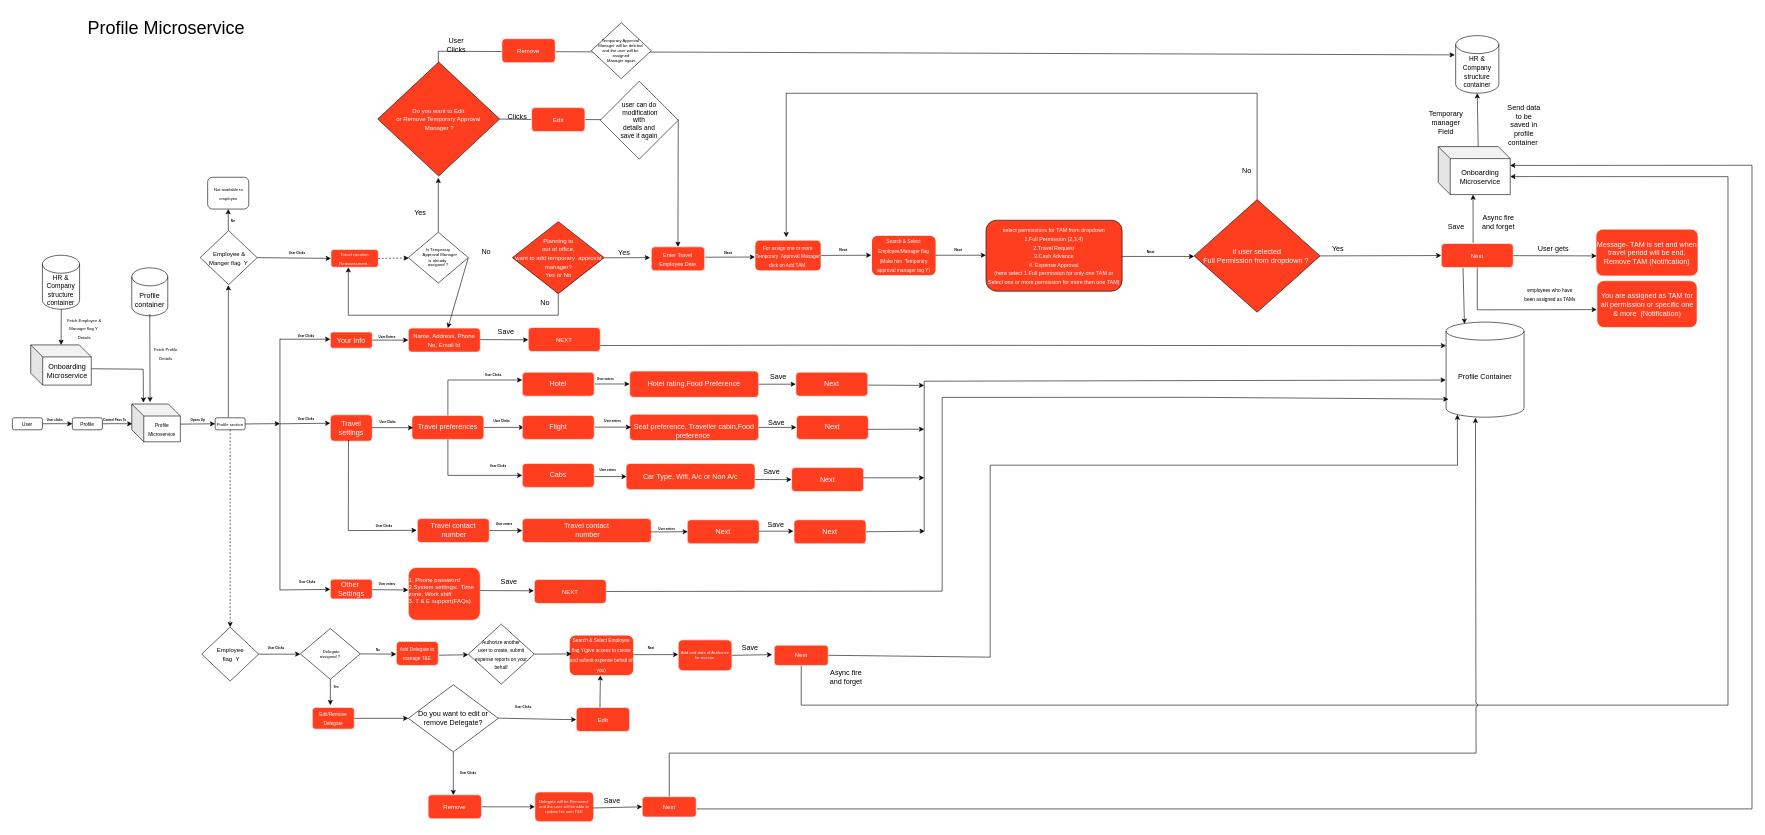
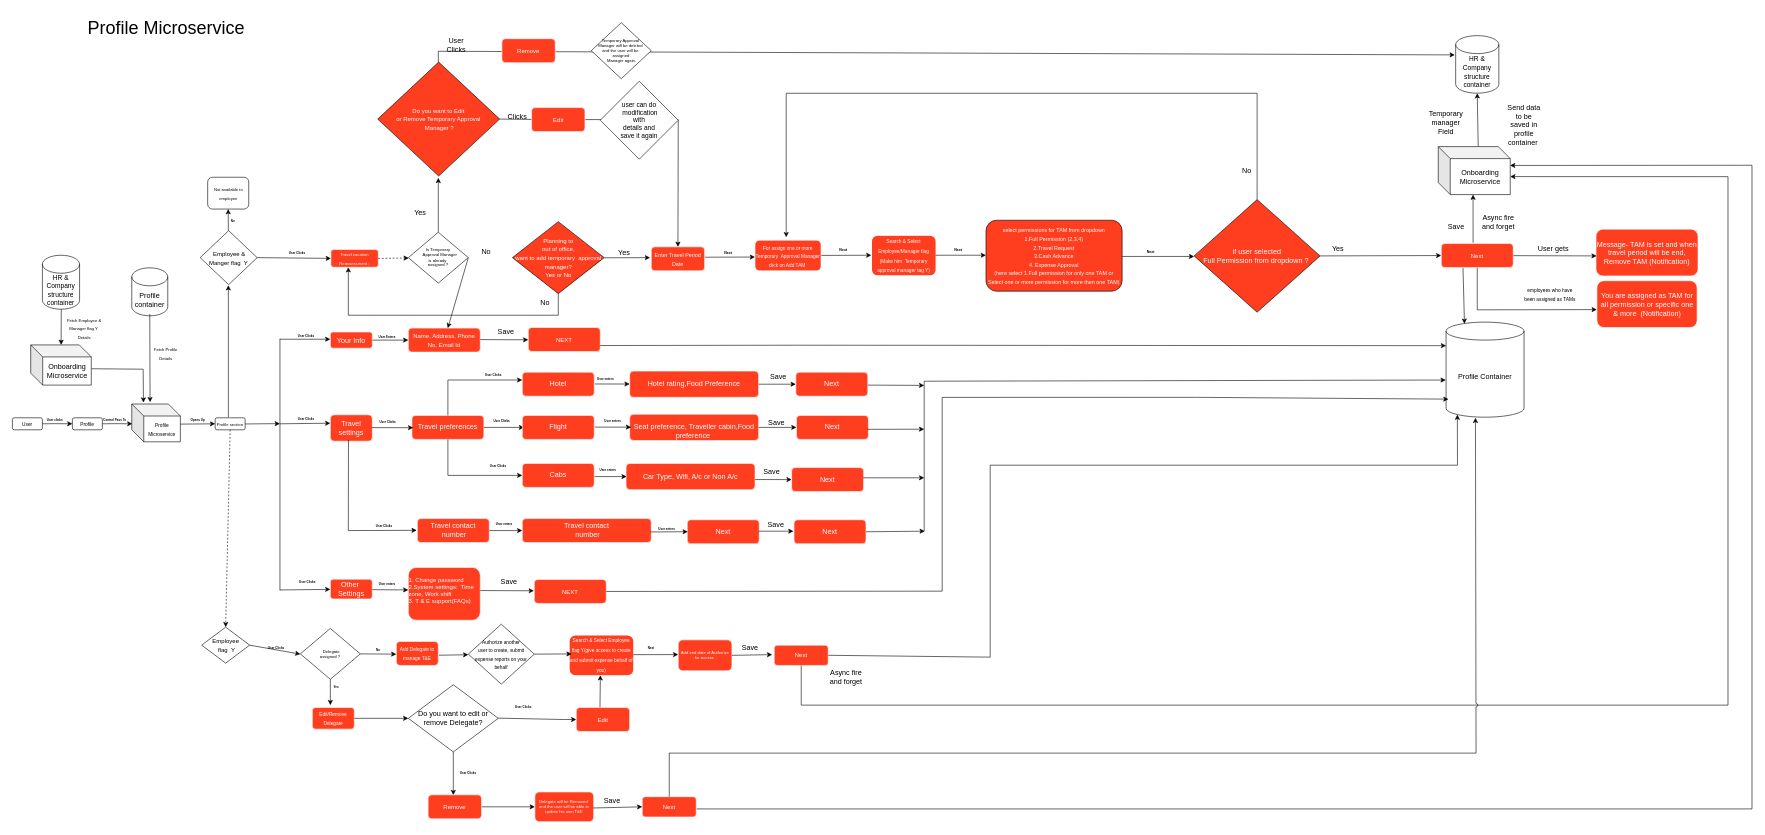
node "Enter Travel Employee Date": label "Enter Travel Employee Date" -> "Enter Travel Period Date"
node "1. Phone password 2.System settings: Time zone, Work shift 3. T & E support(FAQs)": label "1. Phone password 2.System settings: Time zone, Work shift 3. T & E support(FAQs)" -> "1. Change password 2.System settings: Time zone, Work shift 3. T & E support(FAQs)"
node "Employee flag Y": size 57x54 -> 48x36
